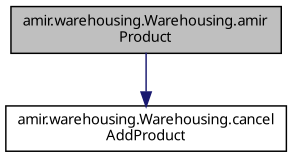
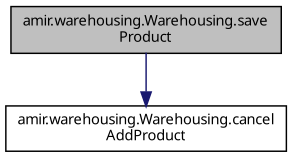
node "amir.warehousing.Warehousing.amir Product": label "amir.warehousing.Warehousing.amir Product" -> "amir.warehousing.Warehousing.save Product"
